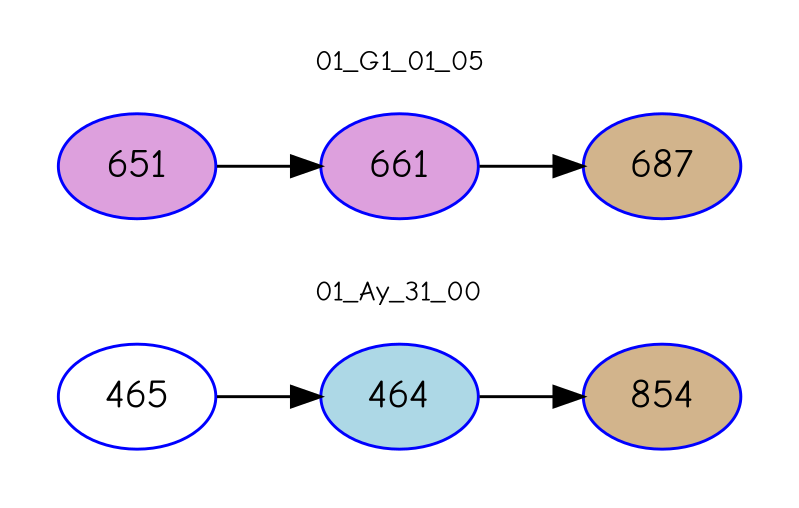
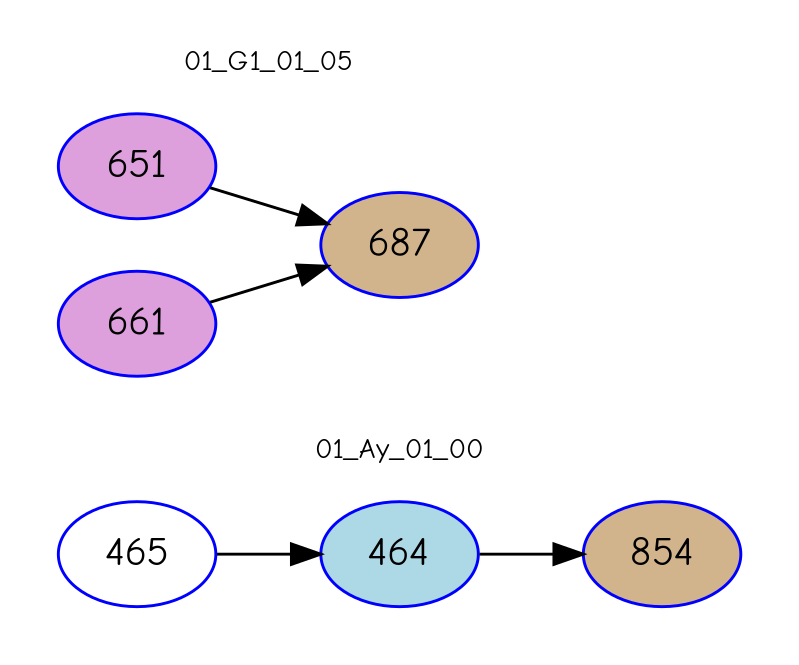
edge "651" -> "661": now "651" -> "687"
cluster "01_Ay_31_00": label "01_Ay_31_00" -> "01_Ay_01_00"
